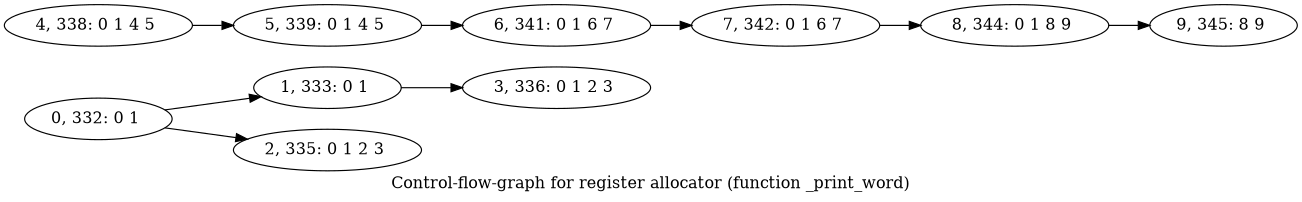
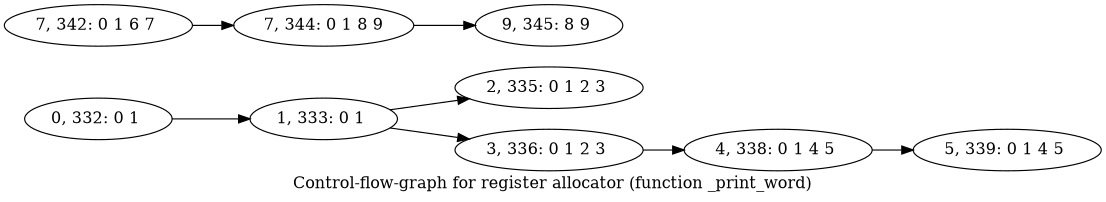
node "6, 341: 0 1 6 7": removed
node "8, 344: 0 1 8 9": label "8, 344: 0 1 8 9" -> "7, 344: 0 1 8 9"
edge "0, 332: 0 1" -> "2, 335: 0 1 2 3": now "1, 333: 0 1" -> "2, 335: 0 1 2 3"
edge "3, 336: 0 1 2 3" -> "4, 338: 0 1 4 5": added
